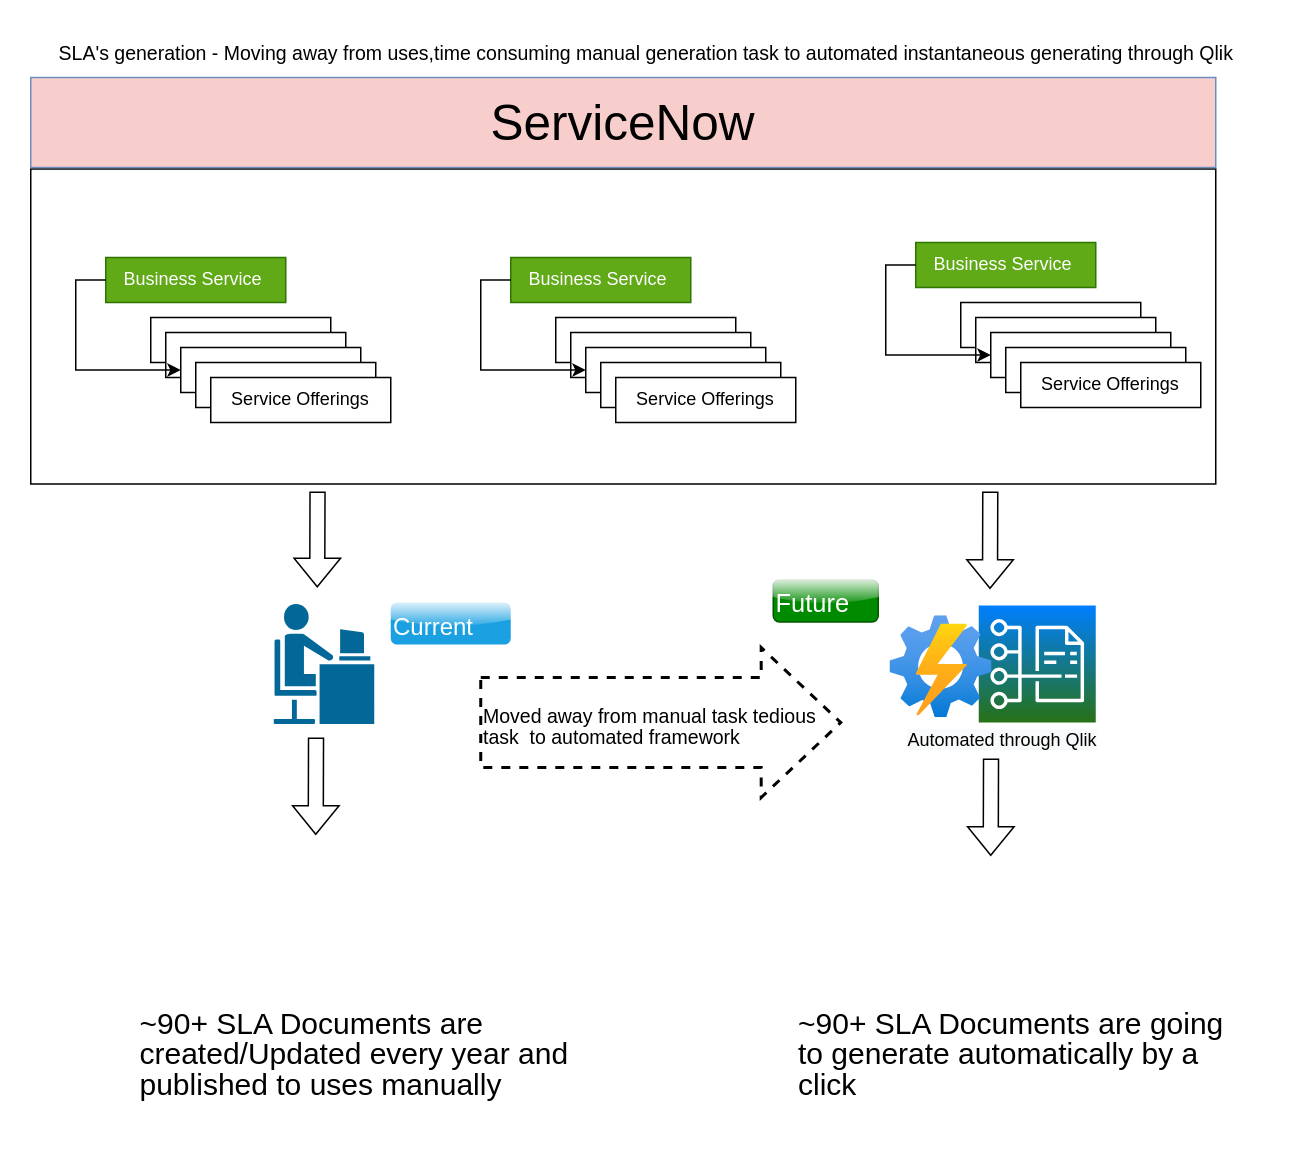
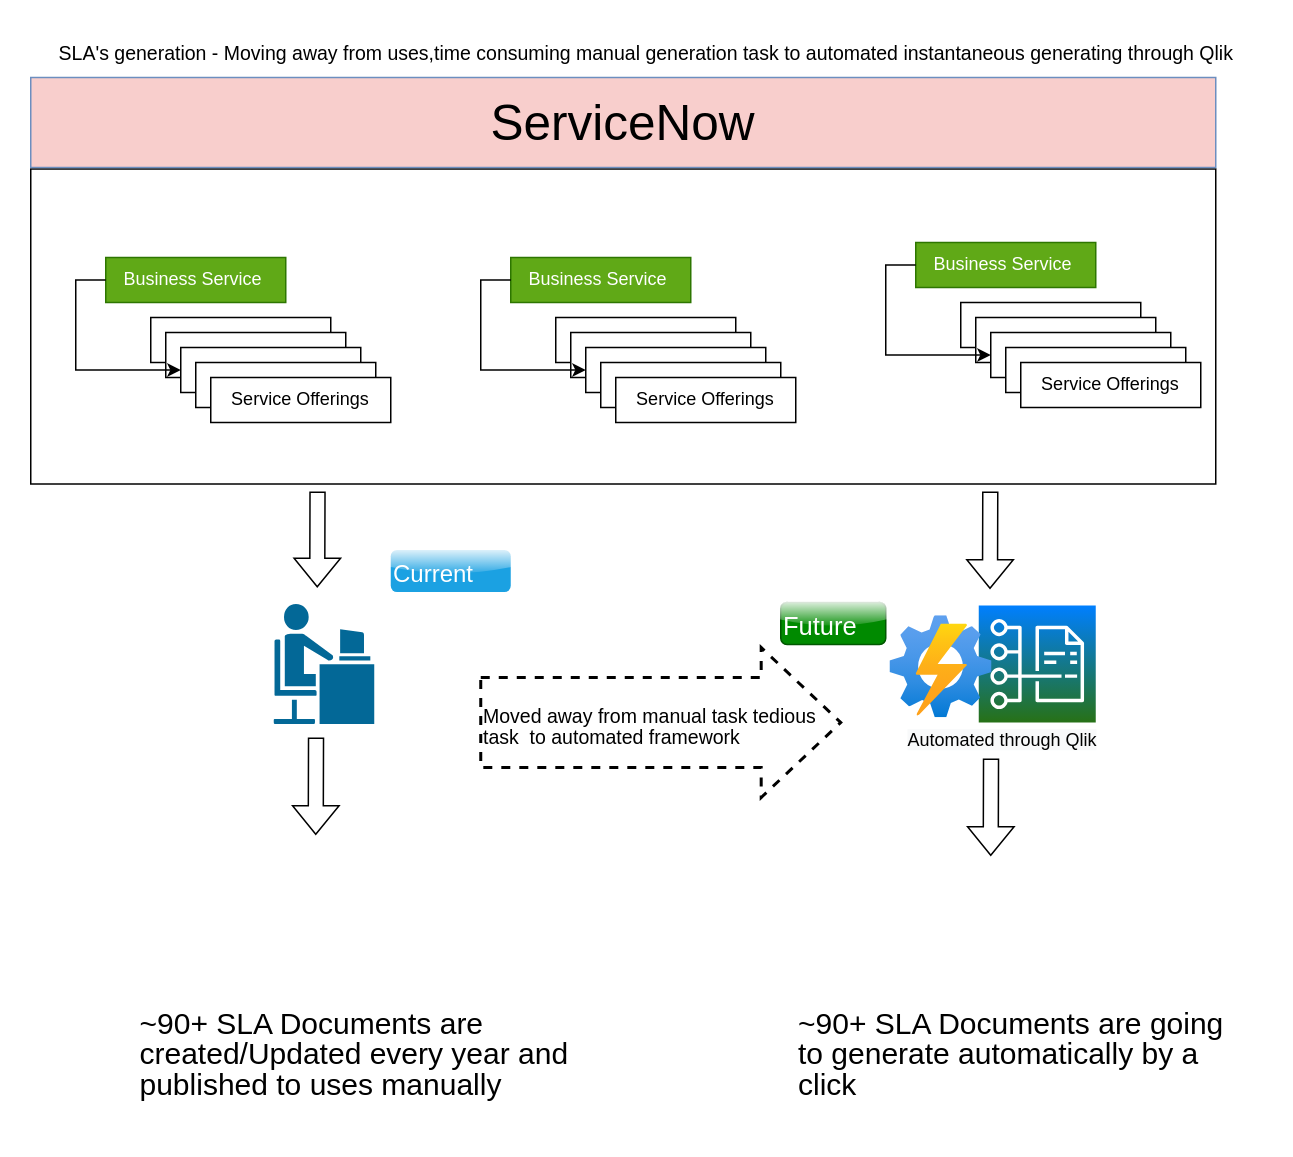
node "Future": moved (826, 601) -> (833, 623)
node "Current": moved (451, 623) -> (451, 571)
